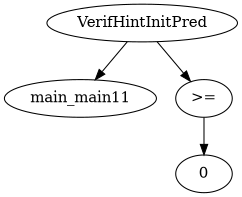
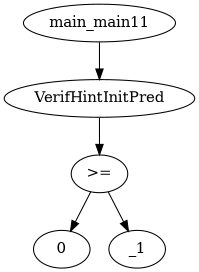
edge "VerifHintInitPred" -> "main_main11": reversed
node "_1": added
